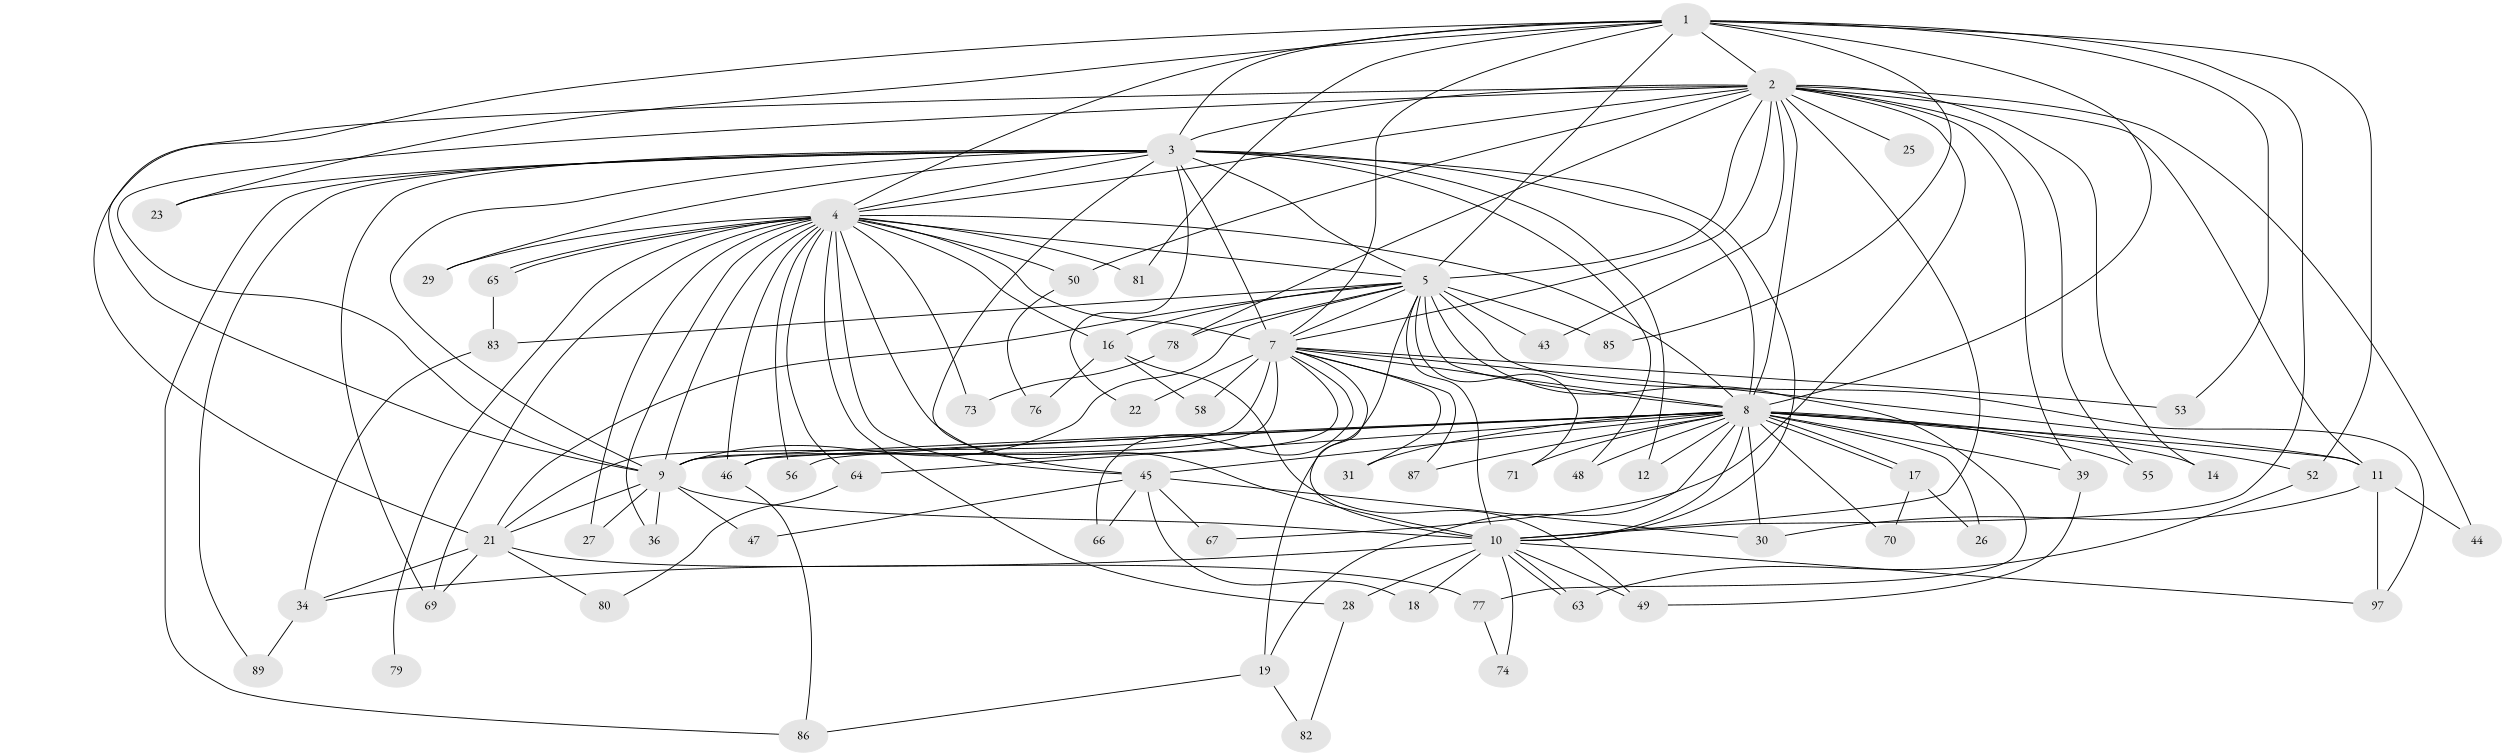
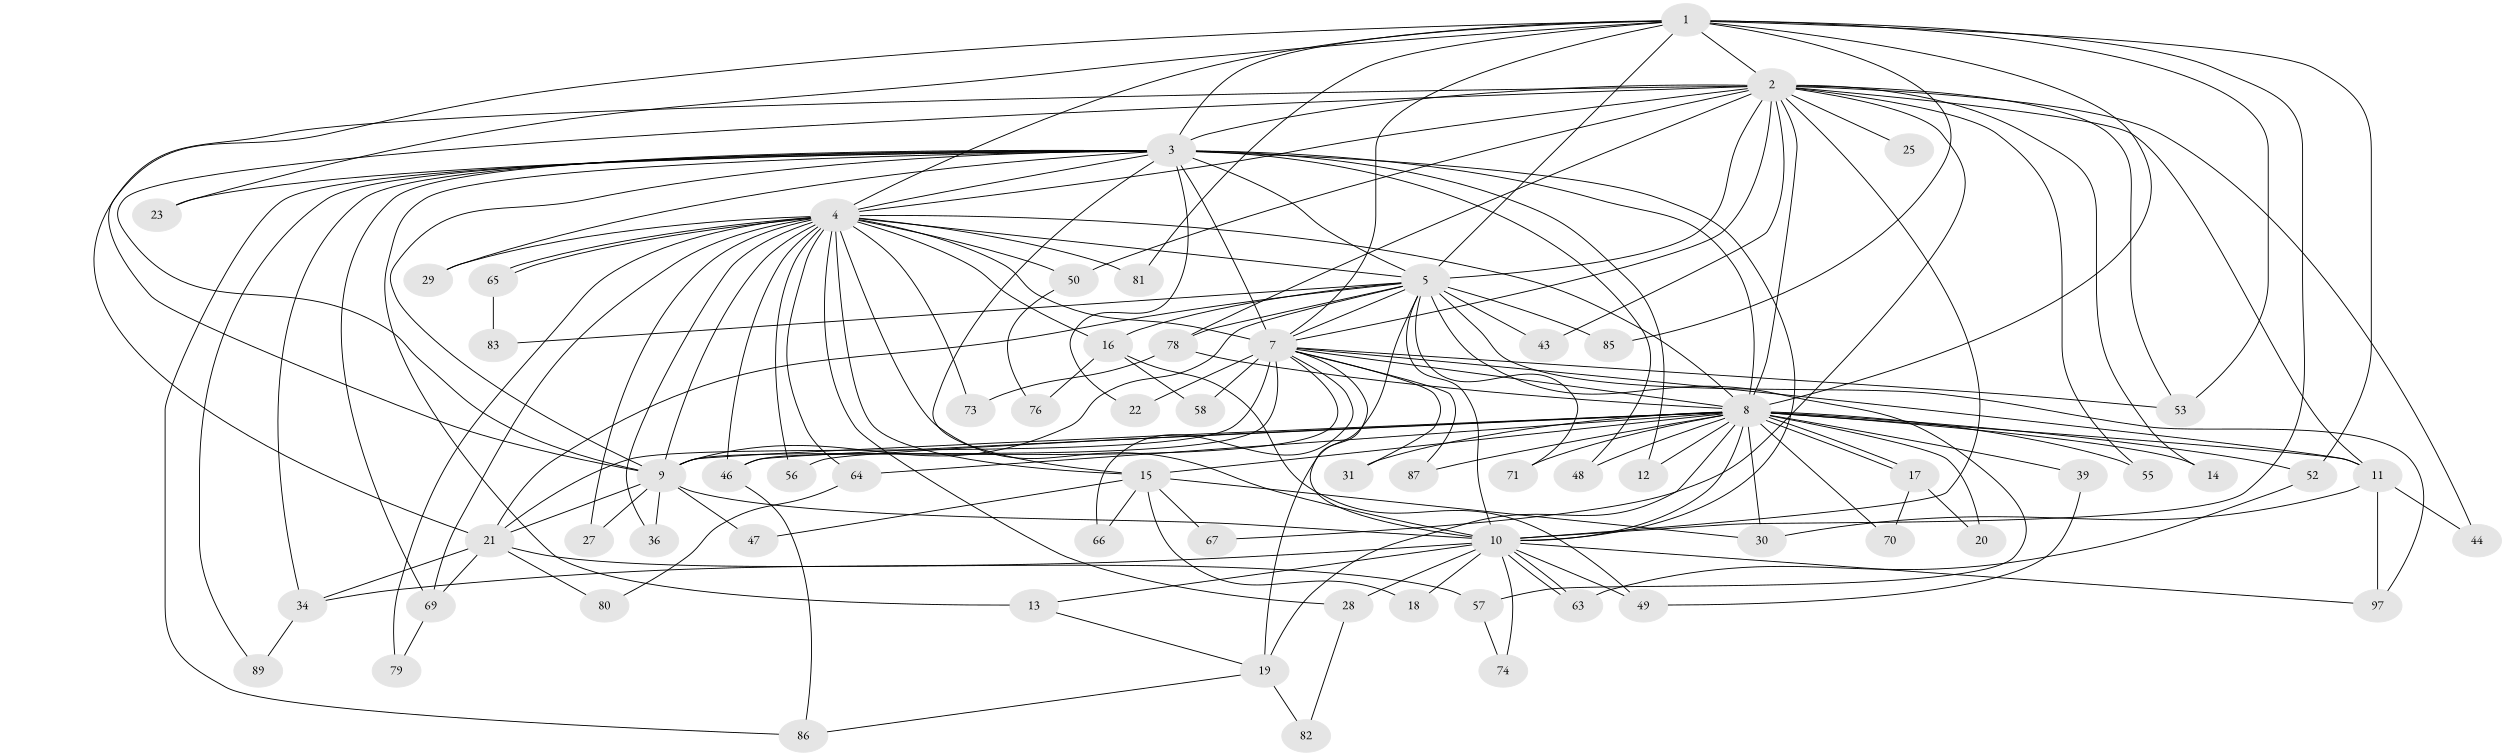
edge "2" -- "39": now "2" -- "53"
edge "5" -- "8": now "78" -- "8"
edge "83" -- "34": now "3" -- "34"
node "45": label "45" -> "15"
node "26": label "26" -> "20"
node "13": added
node "77": label "77" -> "57"
edge "69" -- "79": added
